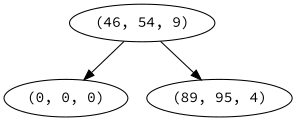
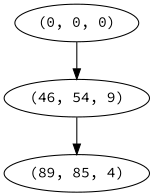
edge "(46, 54, 9)" -> "(0, 0, 0)": reversed
node "(89, 95, 4)": label "(89, 95, 4)" -> "(89, 85, 4)"
